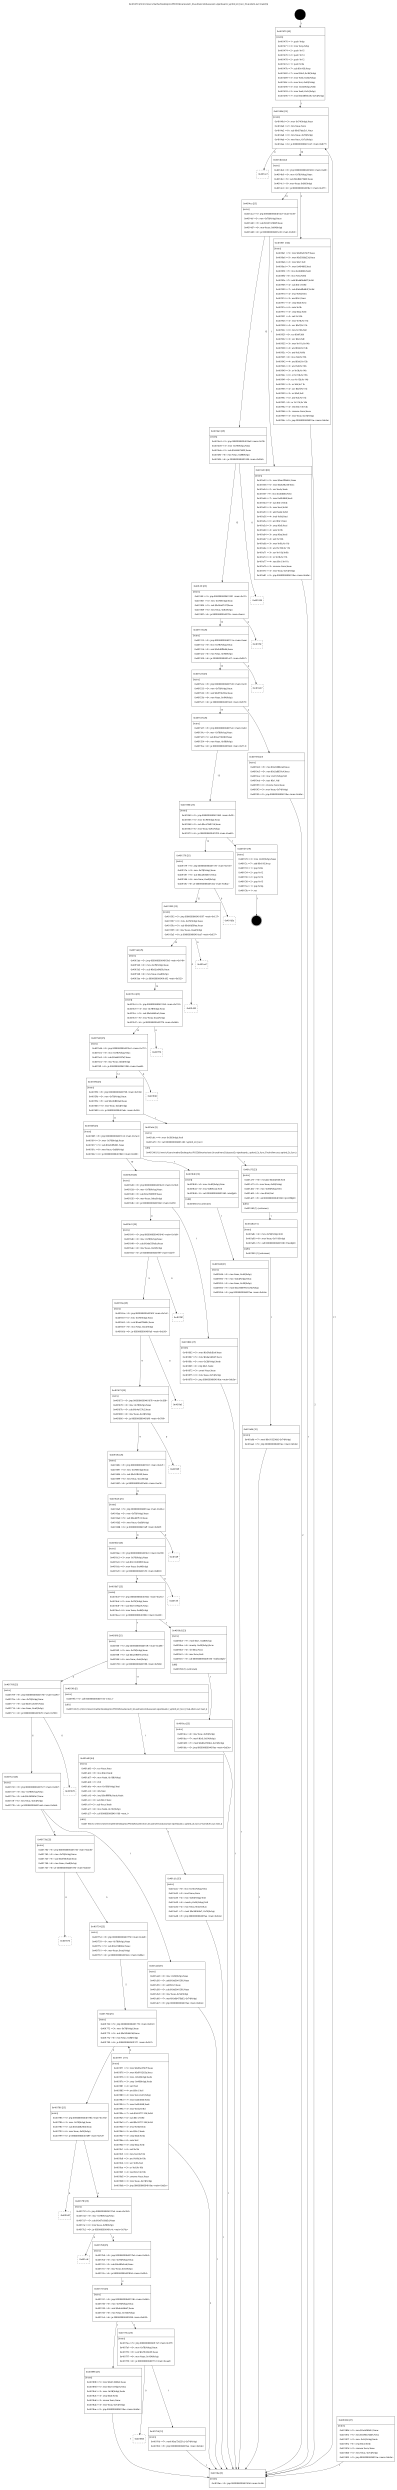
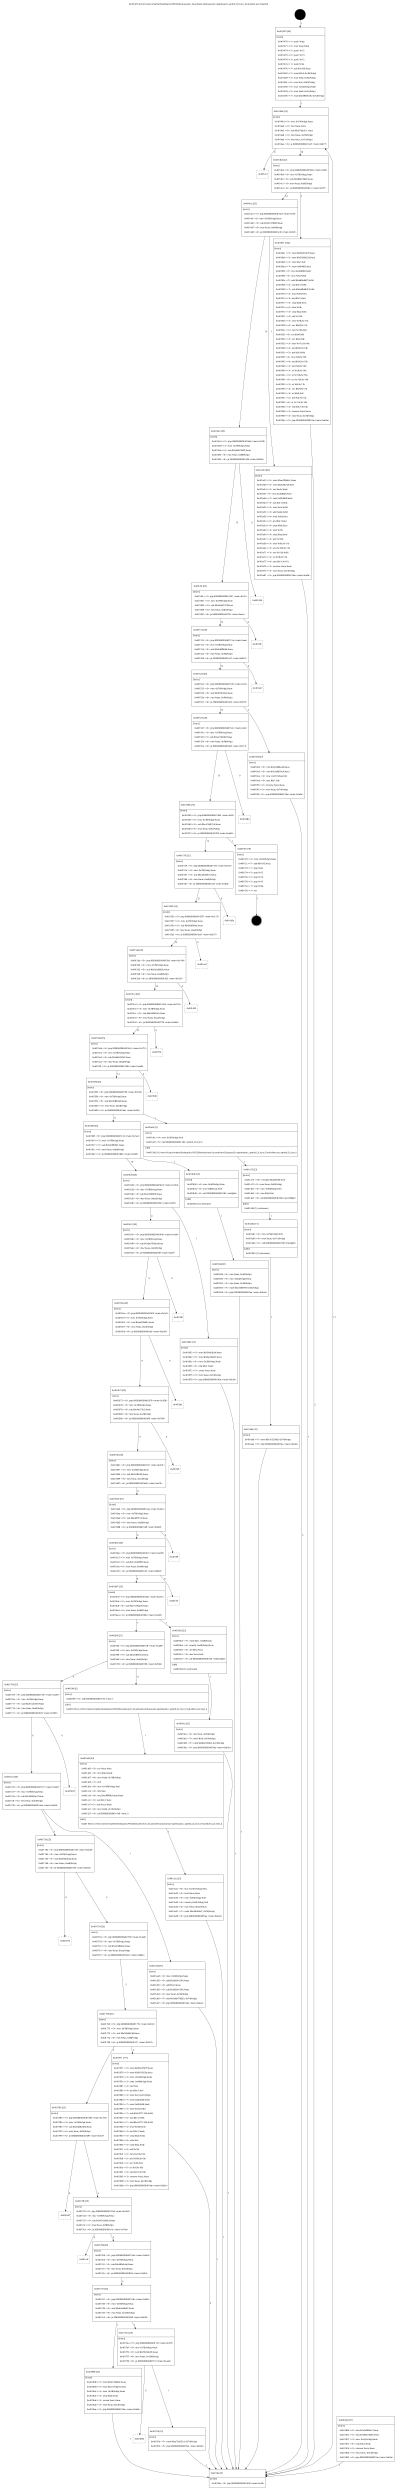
node "0x401b84": added
edge "0x401592 [25]" -> "0x401d92": now "0x4015ab [25]" -> "0x401d92"
edge "0x401971 [111]" -> "0x40176d [25]": reversed
